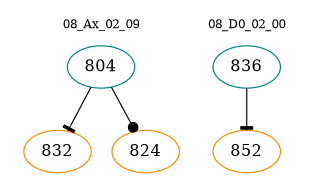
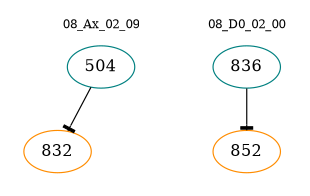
node "804": label "804" -> "504"
node "824": removed
